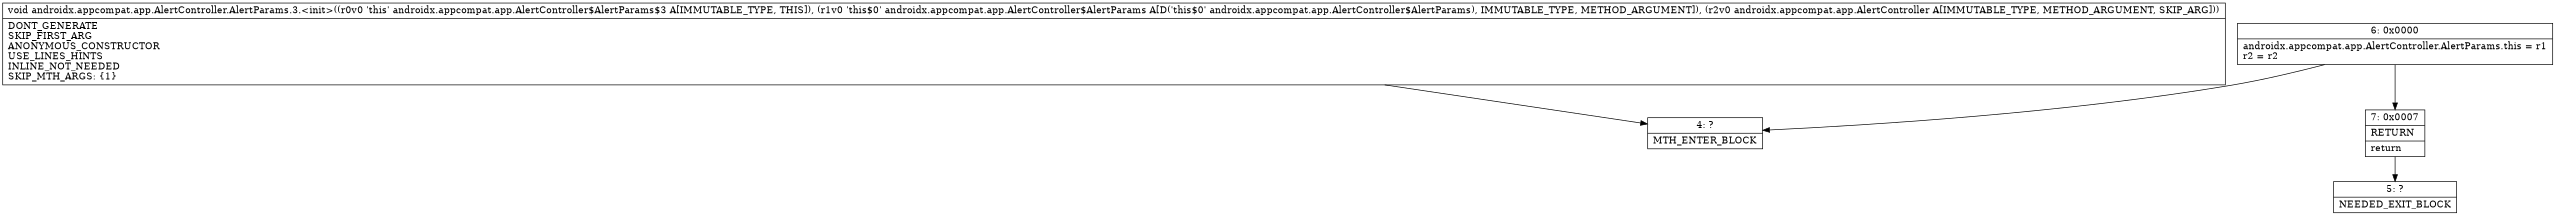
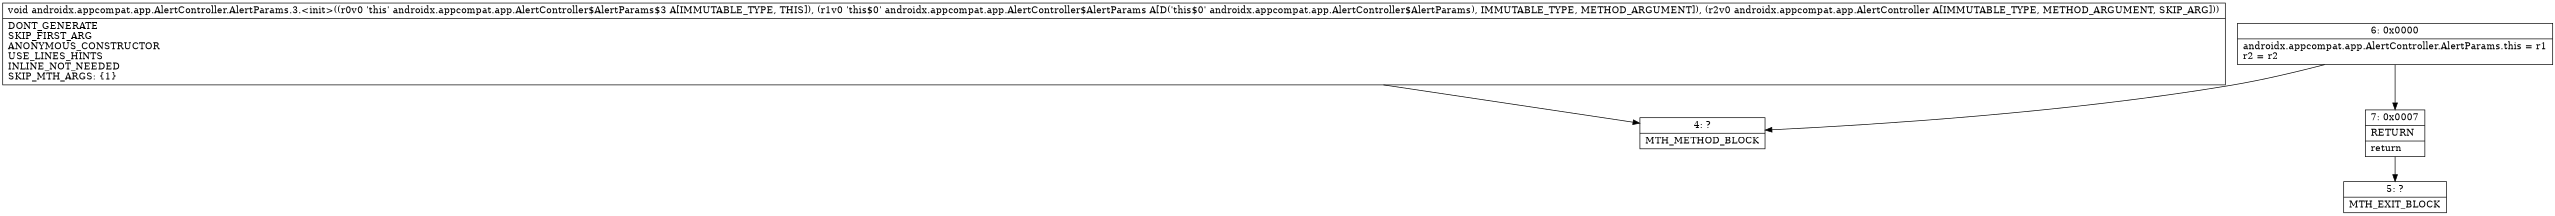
node "4: ?": text "MTH_ENTER_BLOCK" -> "MTH_METHOD_BLOCK"
node "5: ?": text "NEEDED_EXIT_BLOCK" -> "MTH_EXIT_BLOCK"
